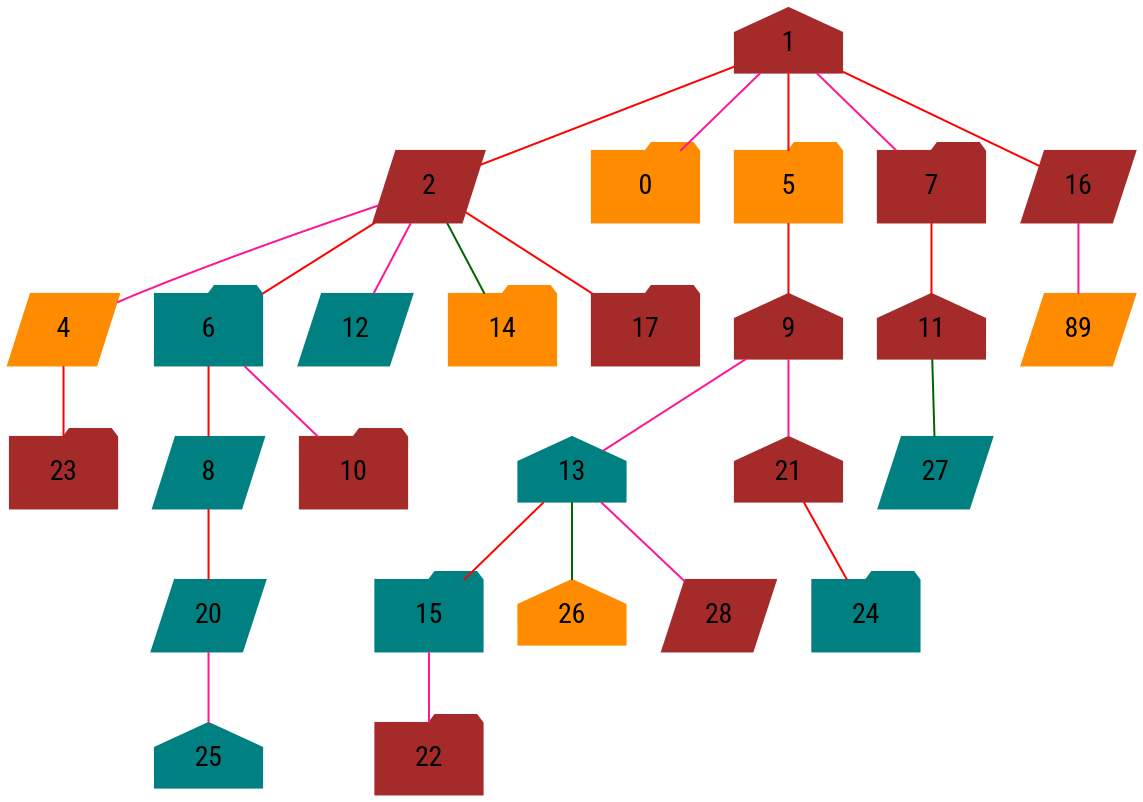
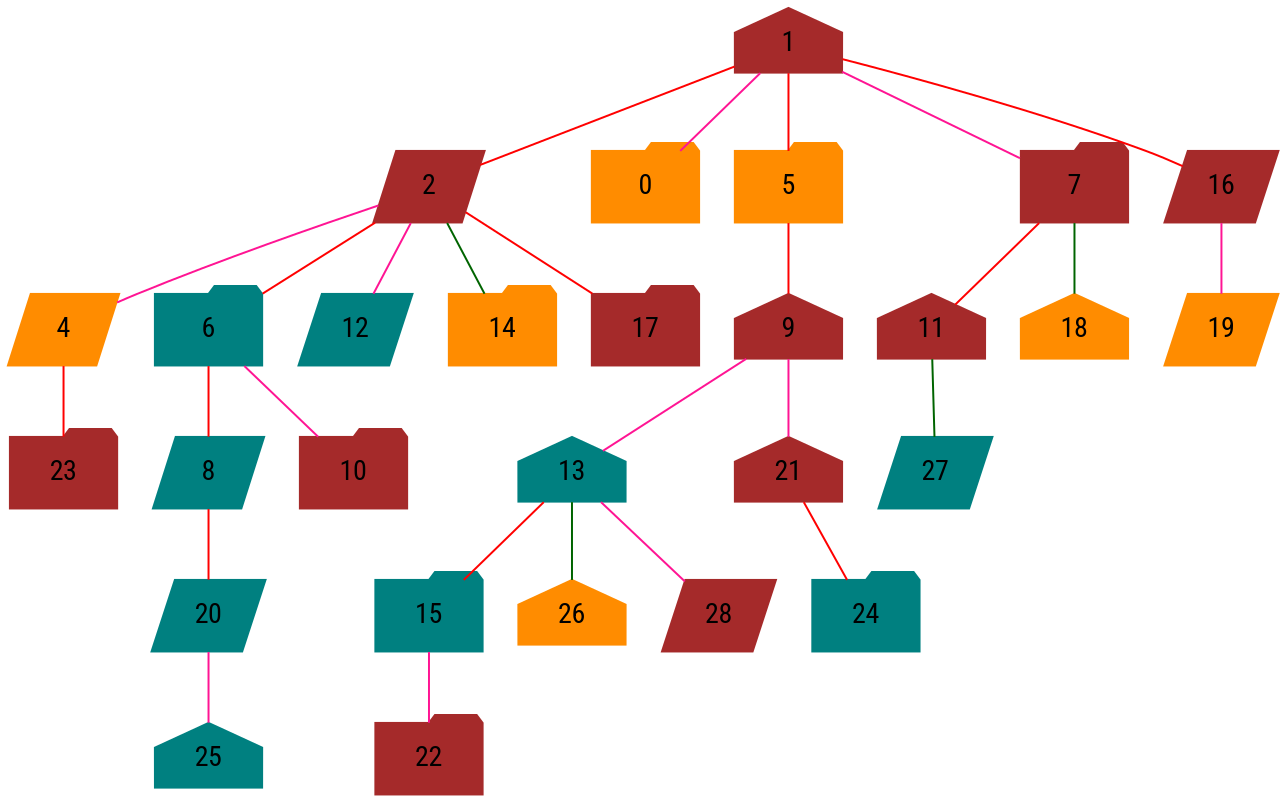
node "18": added
node "89": label "89" -> "19"
